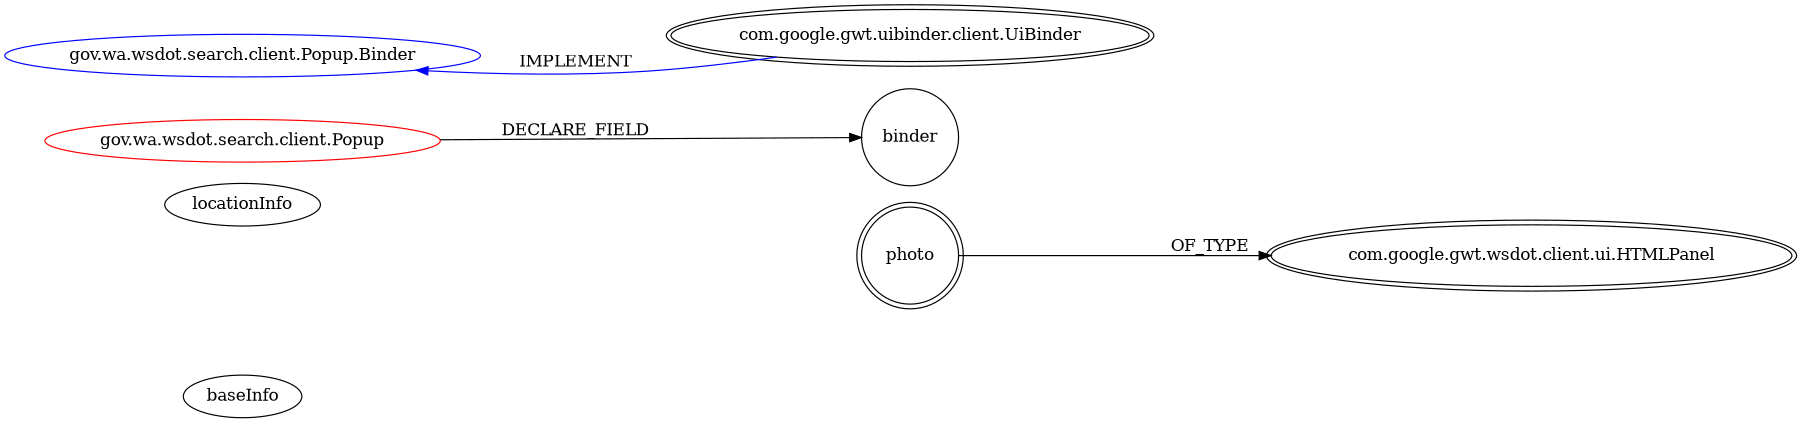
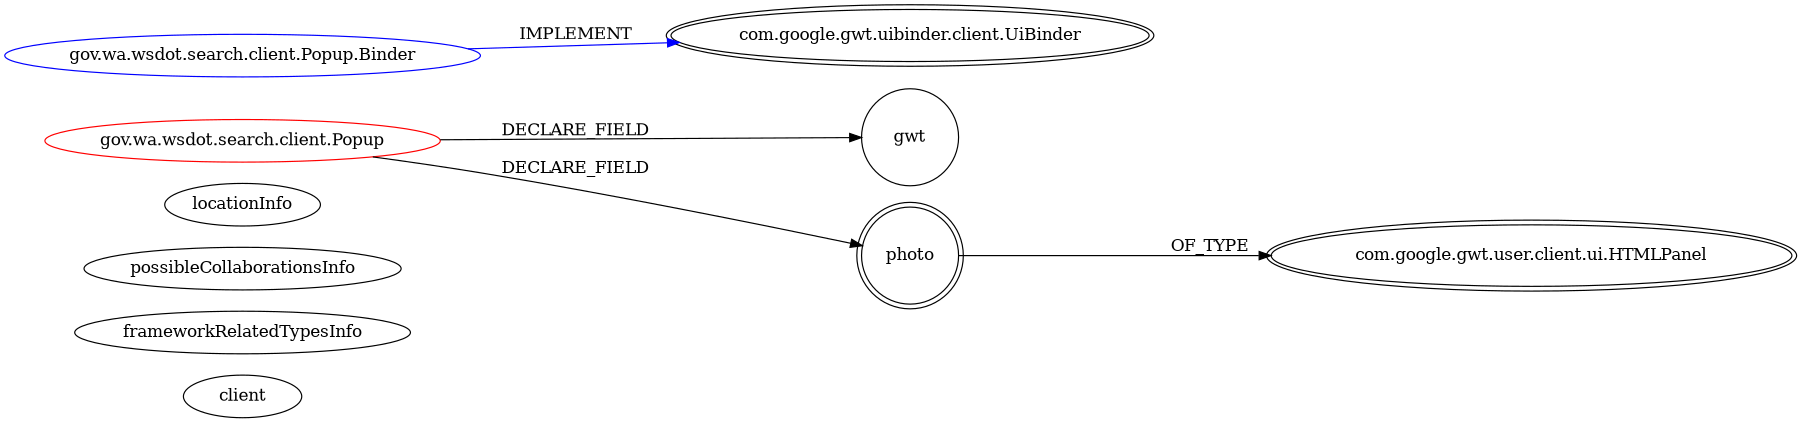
edge "com.google.gwt.uibinder.client.UiBinder" -> "gov.wa.wsdot.search.client.Popup.Binder": reversed
node "binder": label "binder" -> "gwt"
edge "gov.wa.wsdot.search.client.Popup" -> "photo": added, label "DECLARE_FIELD"
node "com.google.gwt.wsdot.client.ui.HTMLPanel": label "com.google.gwt.wsdot.client.ui.HTMLPanel" -> "com.google.gwt.user.client.ui.HTMLPanel"
node "possibleCollaborationsInfo": added
node "frameworkRelatedTypesInfo": added
node "baseInfo": label "baseInfo" -> "client"
